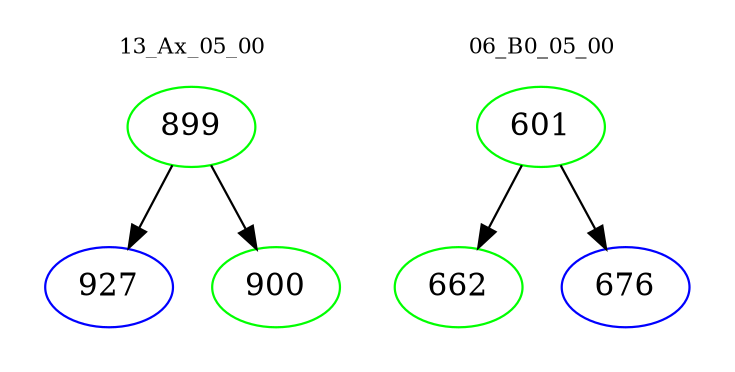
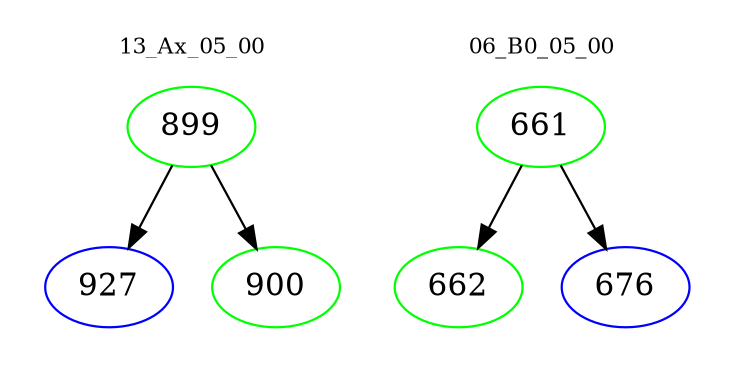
node "601": label "601" -> "661"
